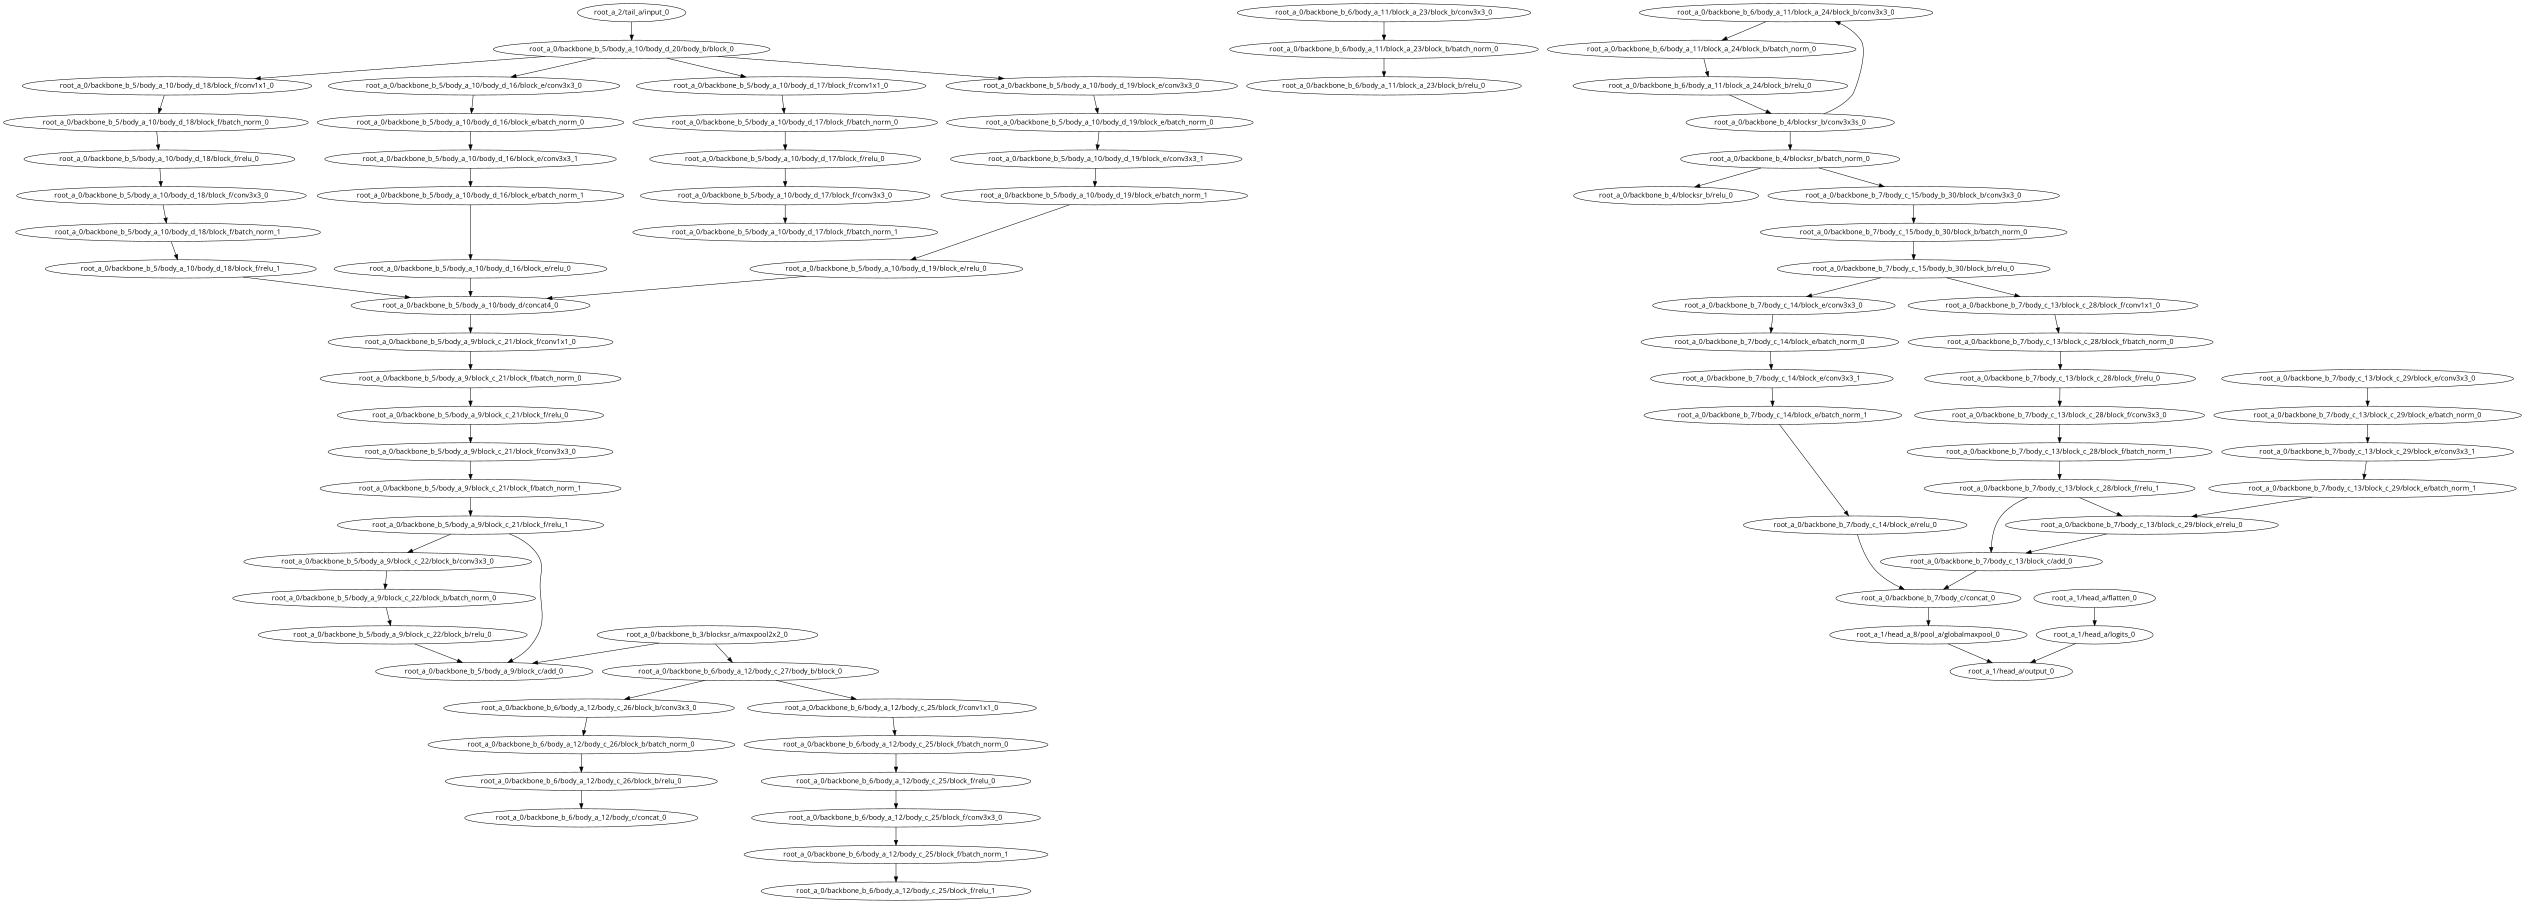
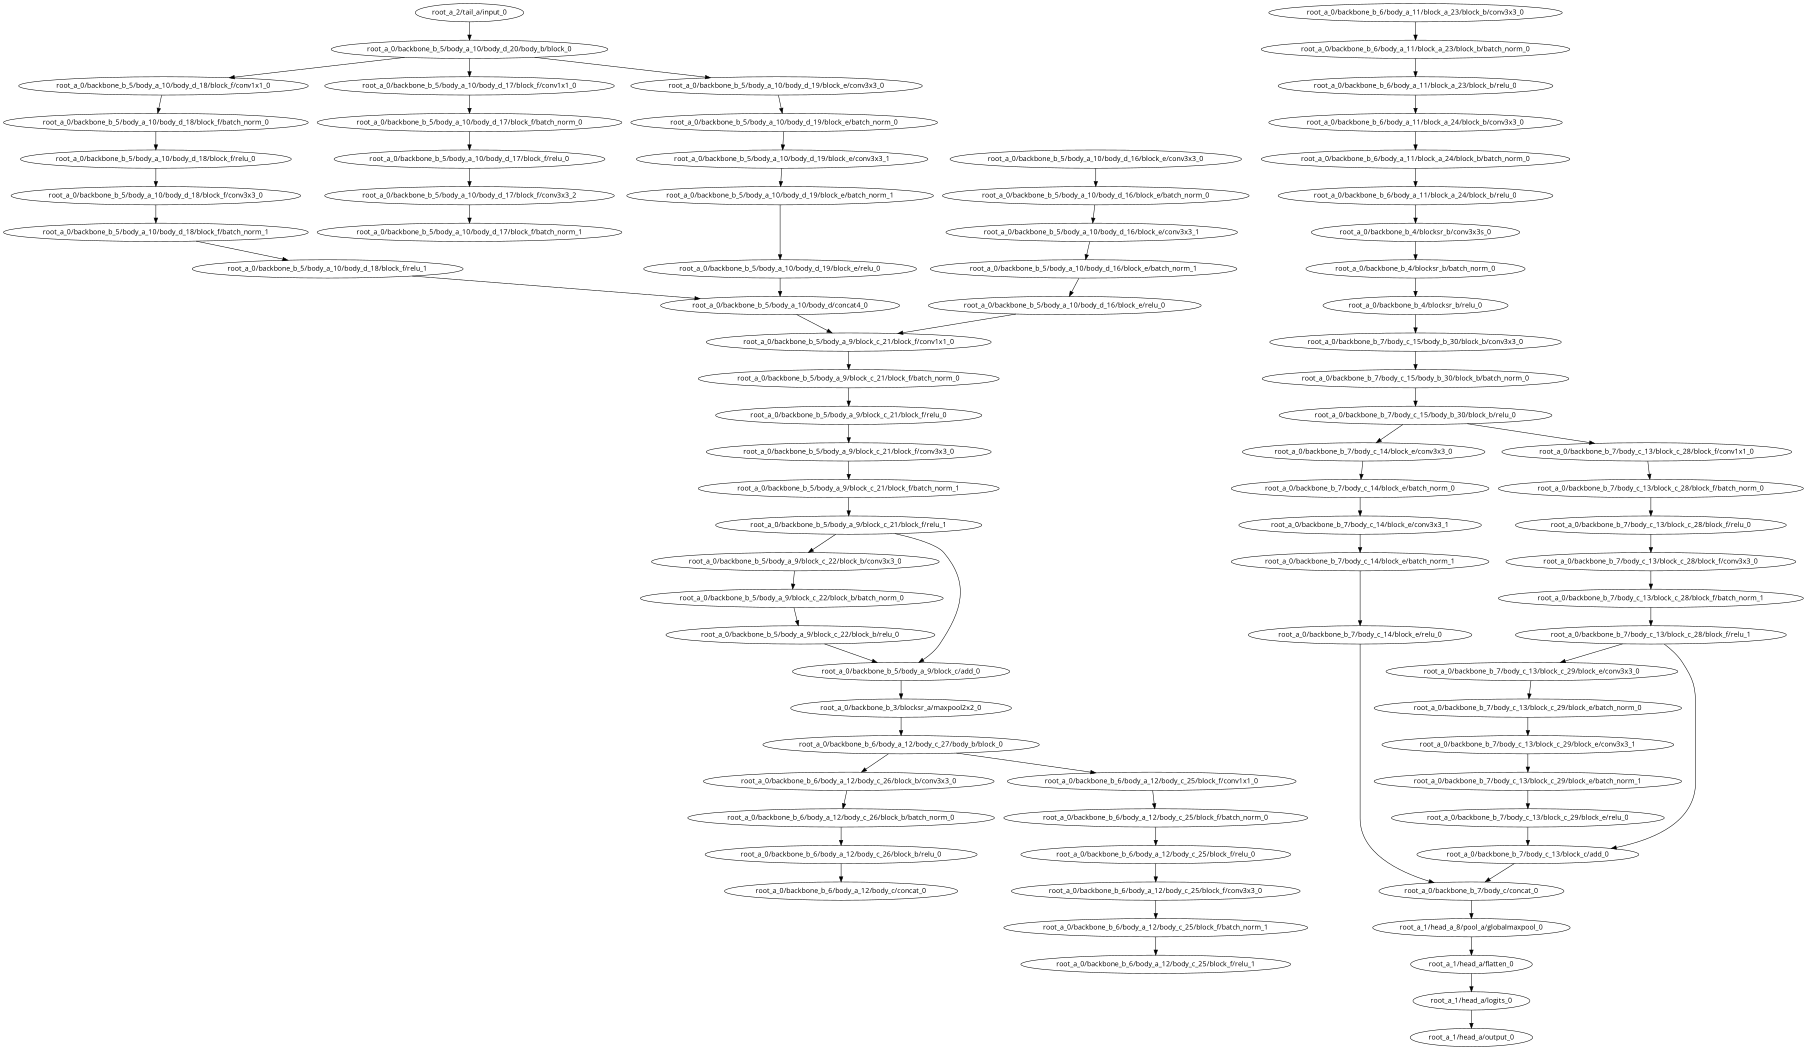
edge "root_a_0/backbone_b_5/body_a_10/body_d_20/body_b/block_0" -> "root_a_0/backbone_b_5/body_a_10/body_d_16/block_e/conv3x3_0": removed
edge "root_a_0/backbone_b_4/blocksr_b/conv3x3s_0" -> "root_a_0/backbone_b_6/body_a_11/block_a_24/block_b/conv3x3_0": now "root_a_0/backbone_b_6/body_a_11/block_a_23/block_b/relu_0" -> "root_a_0/backbone_b_6/body_a_11/block_a_24/block_b/conv3x3_0"
edge "root_a_0/backbone_b_4/blocksr_b/batch_norm_0" -> "root_a_0/backbone_b_7/body_c_15/body_b_30/block_b/conv3x3_0": now "root_a_0/backbone_b_4/blocksr_b/relu_0" -> "root_a_0/backbone_b_7/body_c_15/body_b_30/block_b/conv3x3_0"
node "root_a_0/backbone_b_5/body_a_10/body_d_17/block_f/conv3x3_0": label "root_a_0/backbone_b_5/body_a_10/body_d_17/block_f/conv3x3_0" -> "root_a_0/backbone_b_5/body_a_10/body_d_17/block_f/conv3x3_2"
edge "root_a_0/backbone_b_5/body_a_10/body_d_16/block_e/relu_0" -> "root_a_0/backbone_b_5/body_a_10/body_d/concat4_0": now "root_a_0/backbone_b_5/body_a_10/body_d_16/block_e/relu_0" -> "root_a_0/backbone_b_5/body_a_9/block_c_21/block_f/conv1x1_0"
edge "root_a_0/backbone_b_7/body_c_13/block_c_28/block_f/relu_1" -> "root_a_0/backbone_b_7/body_c_13/block_c_29/block_e/relu_0": now "root_a_0/backbone_b_7/body_c_13/block_c_28/block_f/relu_1" -> "root_a_0/backbone_b_7/body_c_13/block_c_29/block_e/conv3x3_0"
edge "root_a_1/head_a_8/pool_a/globalmaxpool_0" -> "root_a_1/head_a/output_0": now "root_a_1/head_a_8/pool_a/globalmaxpool_0" -> "root_a_1/head_a/flatten_0"
edge "root_a_0/backbone_b_3/blocksr_a/maxpool2x2_0" -> "root_a_0/backbone_b_5/body_a_9/block_c/add_0": reversed
